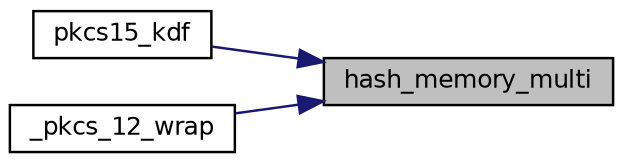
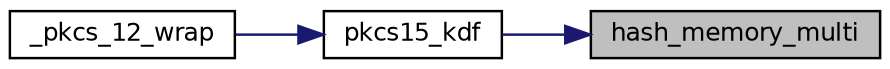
edge "_pkcs_12_wrap" -> "hash_memory_multi": now "_pkcs_12_wrap" -> "pkcs15_kdf"
